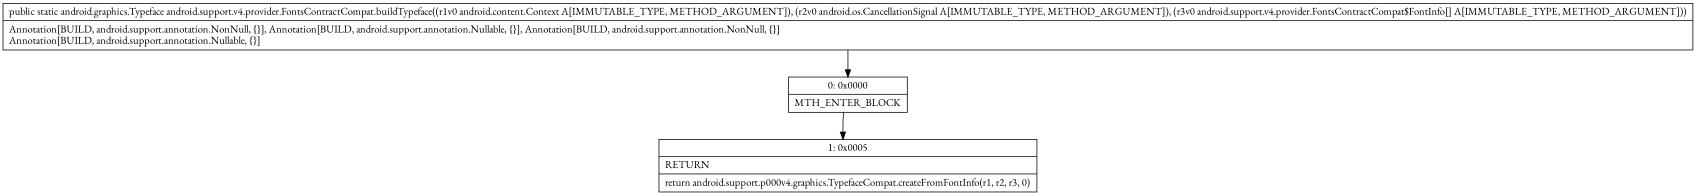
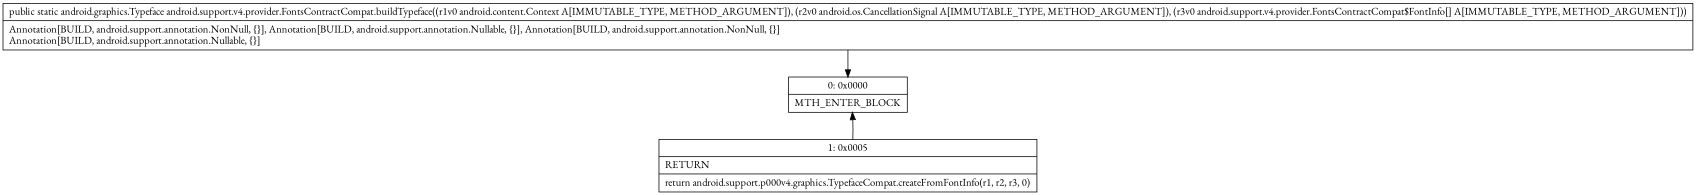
edge "0: 0x0000" -> "1: 0x0005": reversed
